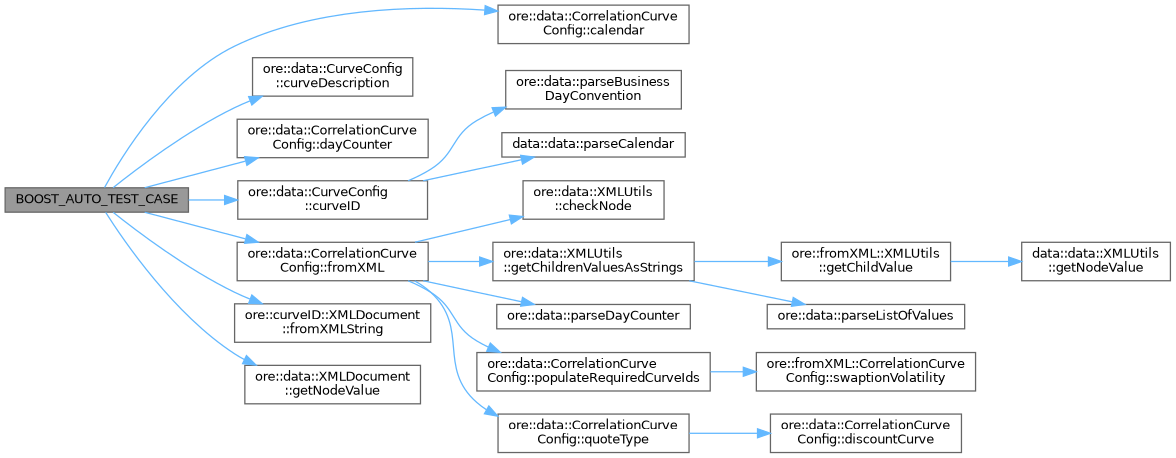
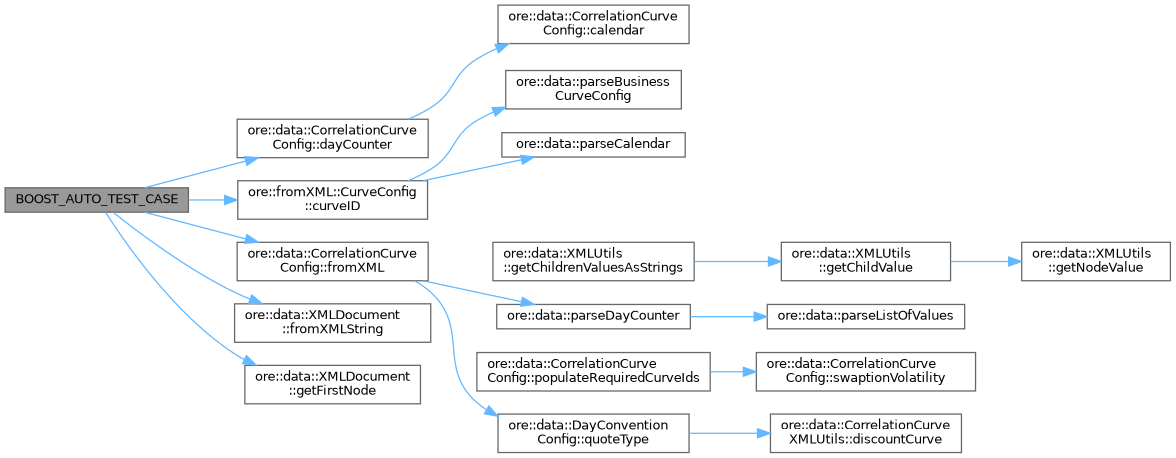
edge "BOOST_AUTO_TEST_CASE" -> "ore::data::CorrelationCurve Config::calendar": now "ore::data::CorrelationCurve Config::dayCounter" -> "ore::data::CorrelationCurve Config::calendar"
node "ore::data::CurveConfig ::curveDescription": removed
node "ore::data::parseBusiness DayConvention": label "ore::data::parseBusiness DayConvention" -> "ore::data::parseBusiness CurveConfig"
node "data::data::parseCalendar": label "data::data::parseCalendar" -> "ore::data::parseCalendar"
node "ore::data::CurveConfig ::curveID": label "ore::data::CurveConfig ::curveID" -> "ore::fromXML::CurveConfig ::curveID"
node "ore::data::XMLUtils ::checkNode": removed
edge "ore::data::CorrelationCurve Config::fromXML" -> "ore::data::XMLUtils ::getChildrenValuesAsStrings": removed
node "ore::fromXML::XMLUtils ::getChildValue": label "ore::fromXML::XMLUtils ::getChildValue" -> "ore::data::XMLUtils ::getChildValue"
node "data::data::XMLUtils ::getNodeValue": label "data::data::XMLUtils ::getNodeValue" -> "ore::data::XMLUtils ::getNodeValue"
edge "ore::data::XMLUtils ::getChildrenValuesAsStrings" -> "ore::data::parseListOfValues": now "ore::data::parseDayCounter" -> "ore::data::parseListOfValues"
node "ore::curveID::XMLDocument ::fromXMLString": label "ore::curveID::XMLDocument ::fromXMLString" -> "ore::data::XMLDocument ::fromXMLString"
edge "ore::data::CorrelationCurve Config::fromXML" -> "ore::data::CorrelationCurve Config::populateRequiredCurveIds": removed
node "ore::fromXML::CorrelationCurve Config::swaptionVolatility": label "ore::fromXML::CorrelationCurve Config::swaptionVolatility" -> "ore::data::CorrelationCurve Config::swaptionVolatility"
node "ore::data::XMLDocument ::getNodeValue": label "ore::data::XMLDocument ::getNodeValue" -> "ore::data::XMLDocument ::getFirstNode"
node "ore::data::CorrelationCurve Config::quoteType": label "ore::data::CorrelationCurve Config::quoteType" -> "ore::data::DayConvention Config::quoteType"
node "ore::data::CorrelationCurve Config::discountCurve": label "ore::data::CorrelationCurve Config::discountCurve" -> "ore::data::CorrelationCurve XMLUtils::discountCurve"
